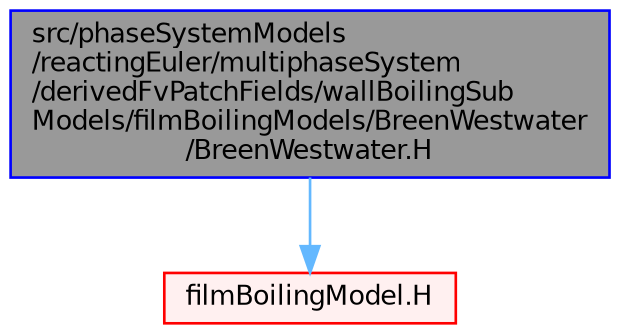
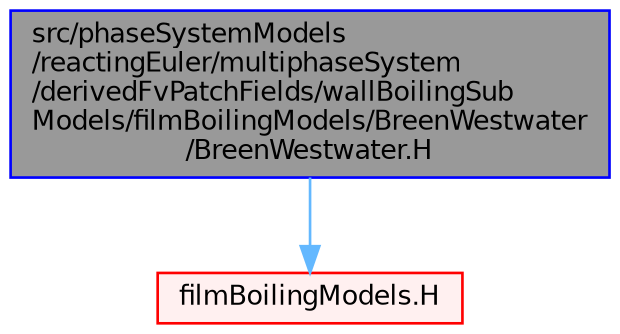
node "filmBoilingModel.H": label "filmBoilingModel.H" -> "filmBoilingModels.H"
